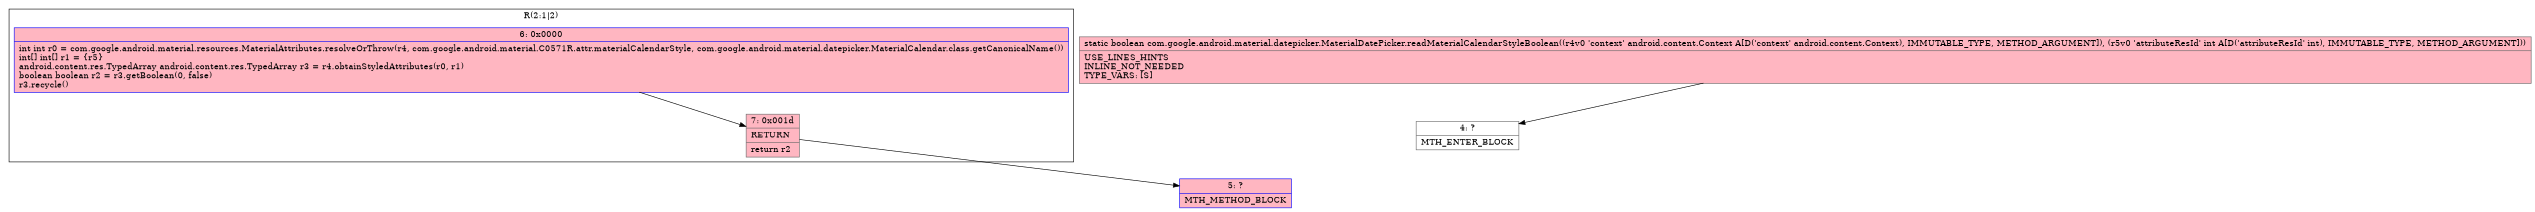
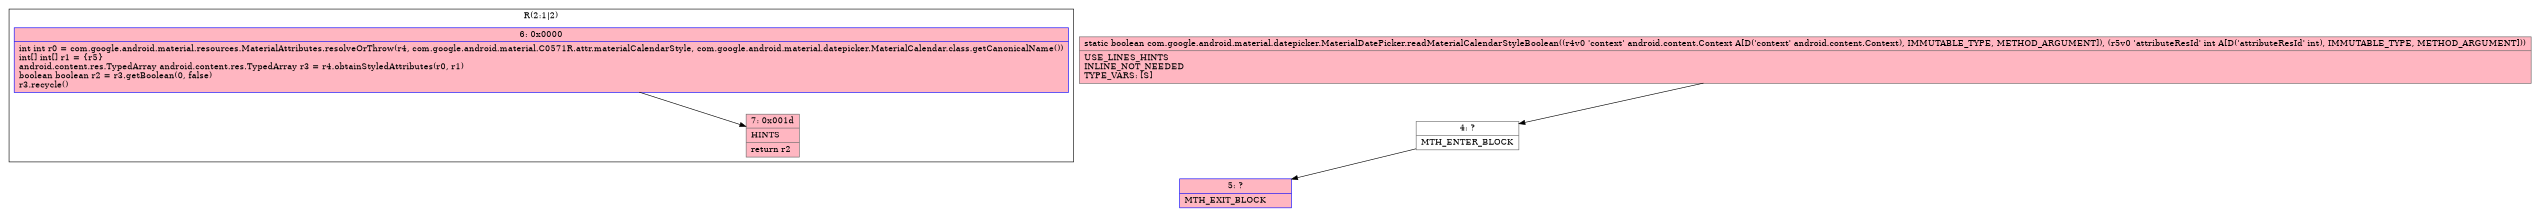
node "7: 0x001d": text "RETURN" -> "HINTS"
edge "7: 0x001d" -> "5: ?": now "4: ?" -> "5: ?"
node "5: ?": text "MTH_METHOD_BLOCK" -> "MTH_EXIT_BLOCK"
